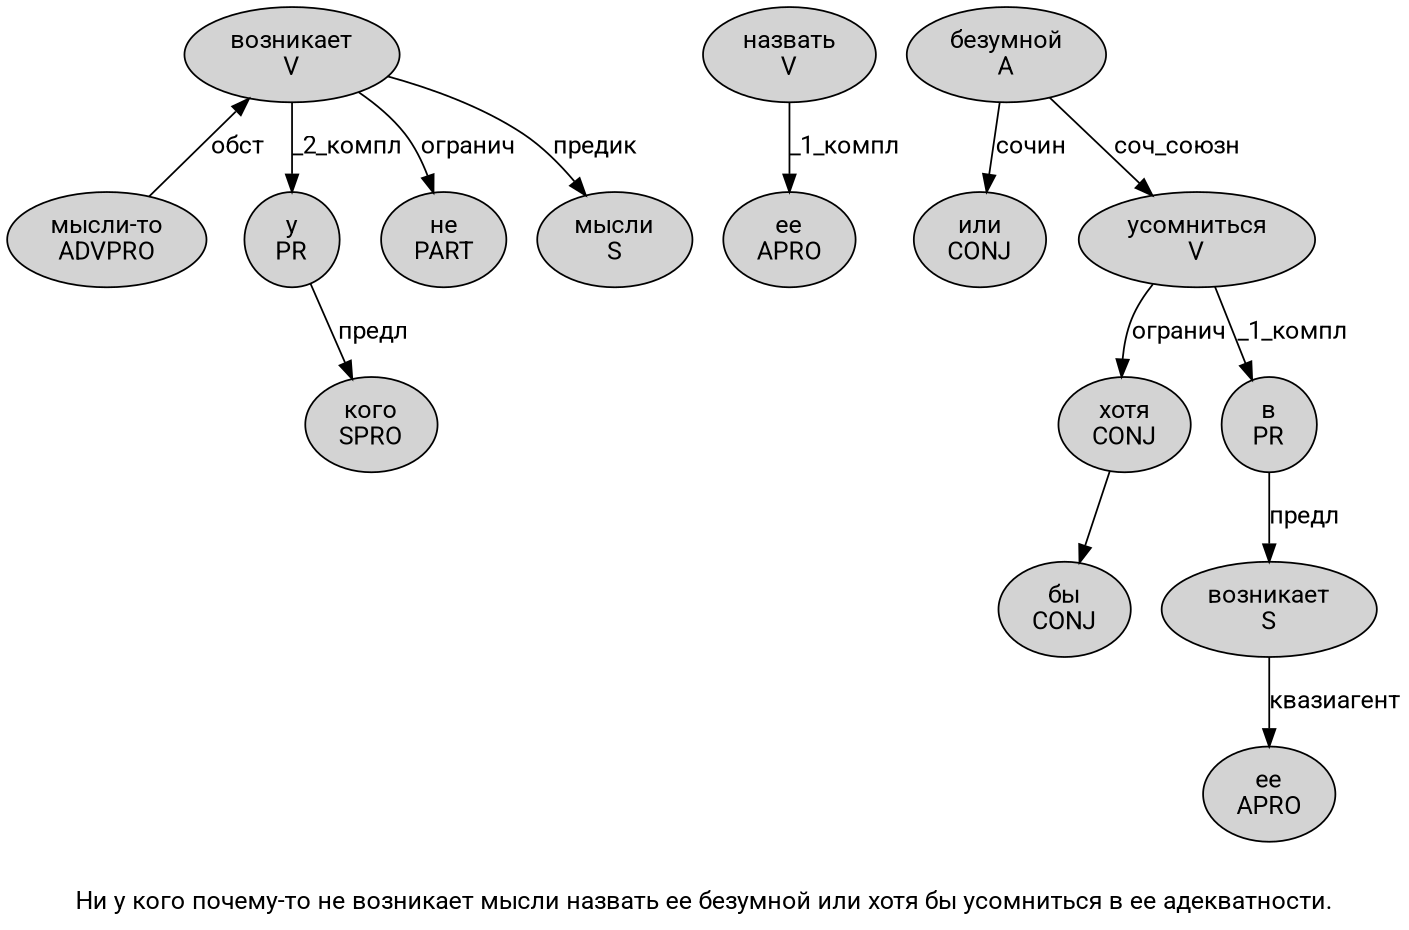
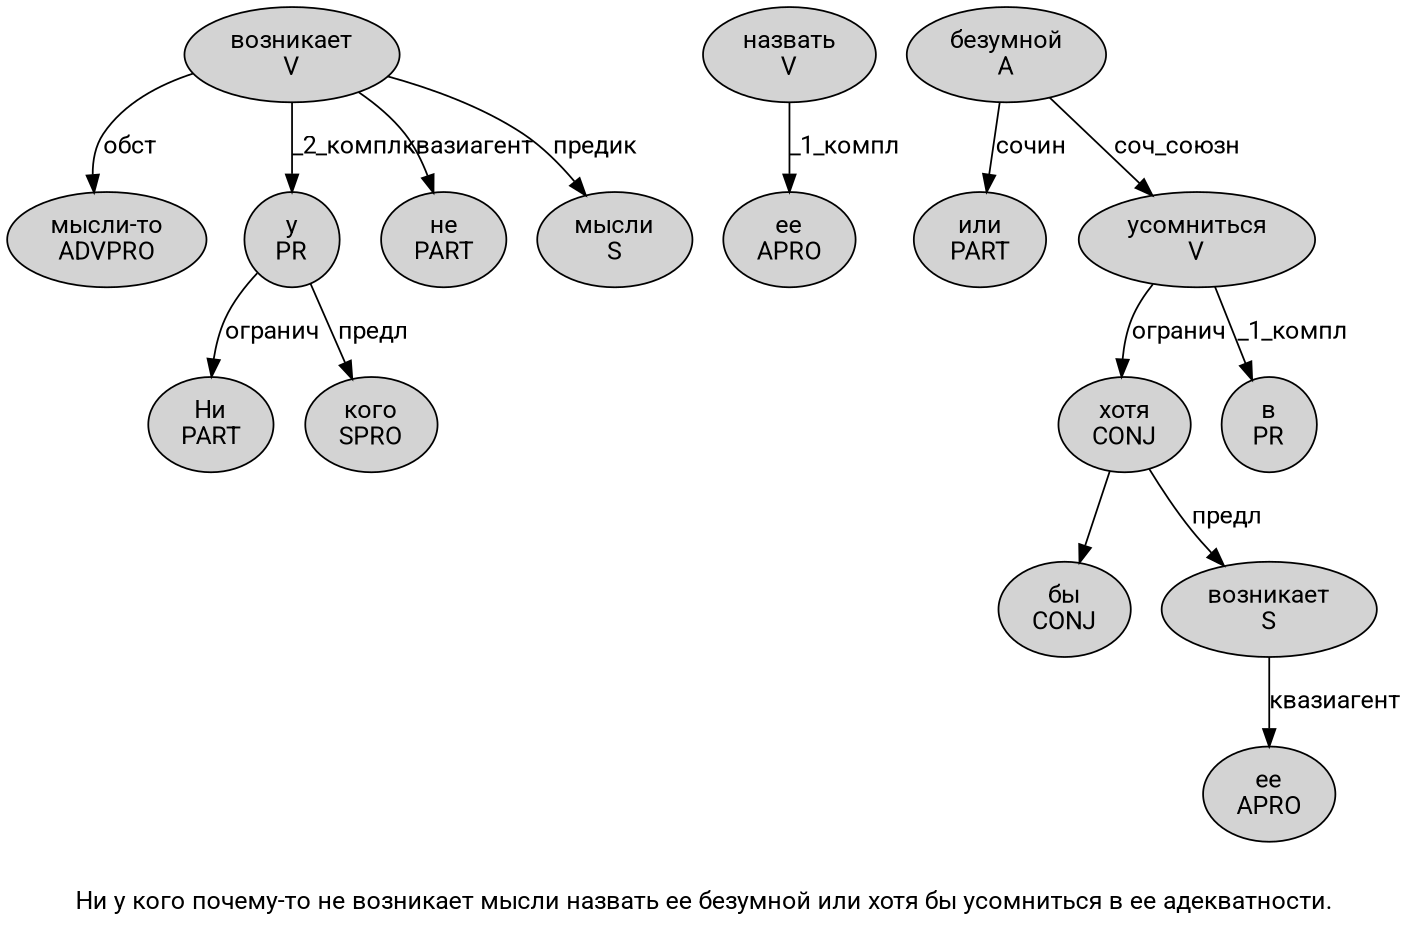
edge "возникает V" -> "не PART": label "огранич" -> "квазиагент"
edge "мысли-то ADVPRO" -> "возникает V": reversed
node "или CONJ": label "или CONJ" -> "или PART"
node "Ни PART": added
edge "в PR" -> "возникает S": now "хотя CONJ" -> "возникает S"
